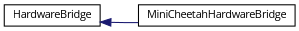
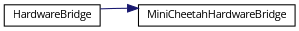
edge "MiniCheetahHardwareBridge" -> "HardwareBridge": reversed
